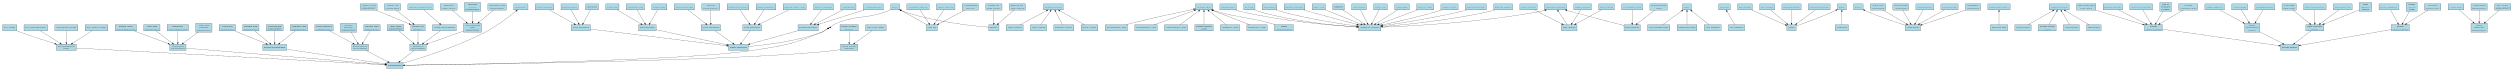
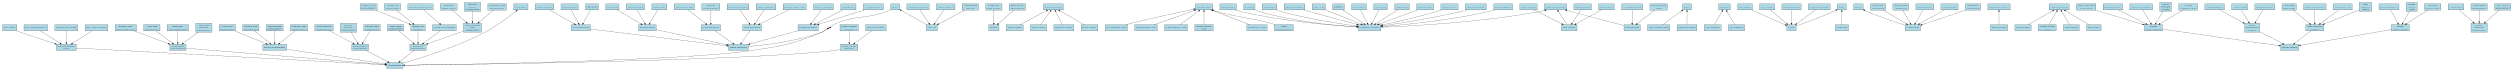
edge "Data Interface" -> "Event": now "Data Interface" -> "Interface"
edge "Feature" -> "Entity": removed
node "Contextual Layer": removed
